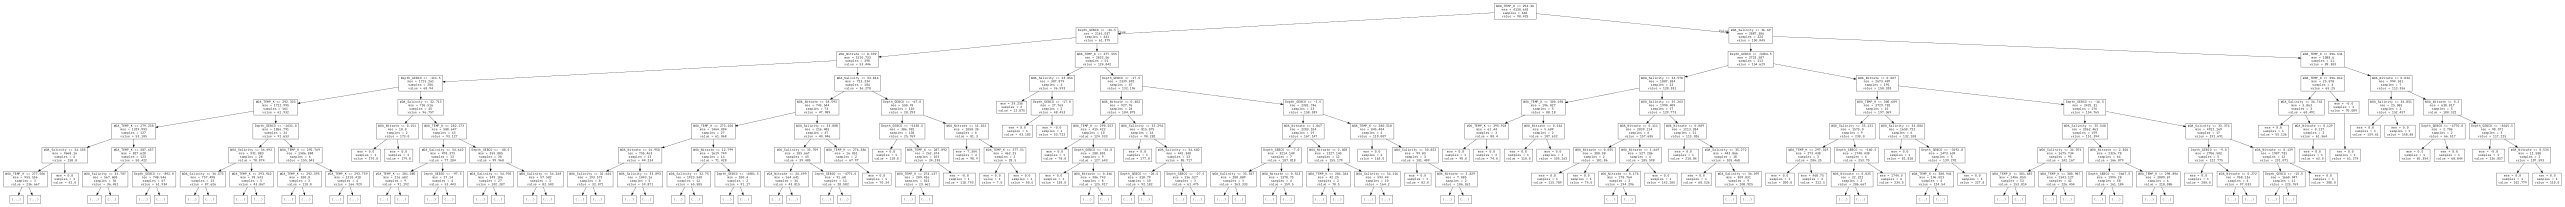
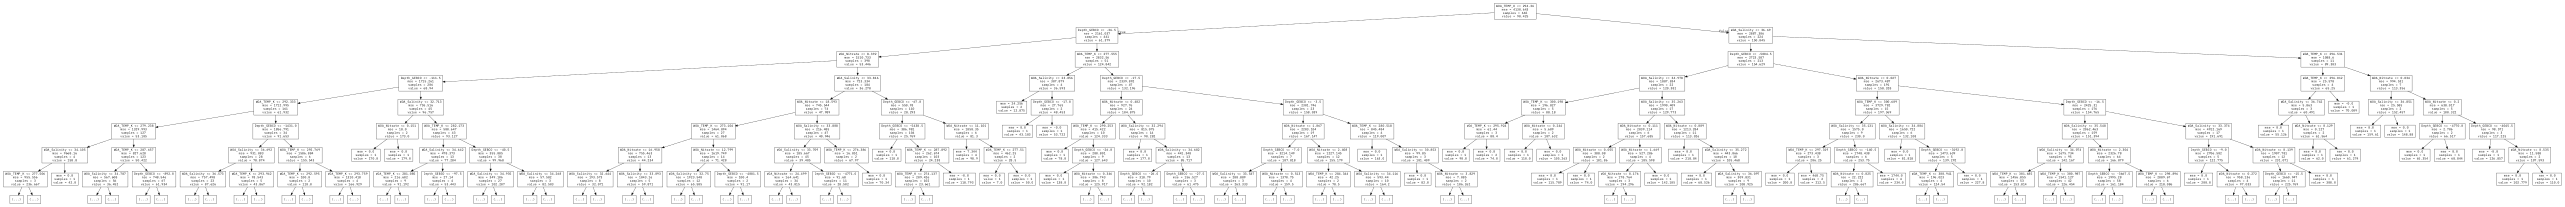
edge "mse = -0.0 samples = 1 value = 70.009" -> "mse = 0.0 samples = 1 value = 61.274": now "WOA_Nitrate <= 0.129 mse = 0.127 samples = 2 value = 61.564" -> "mse = 0.0 samples = 1 value = 61.274"
